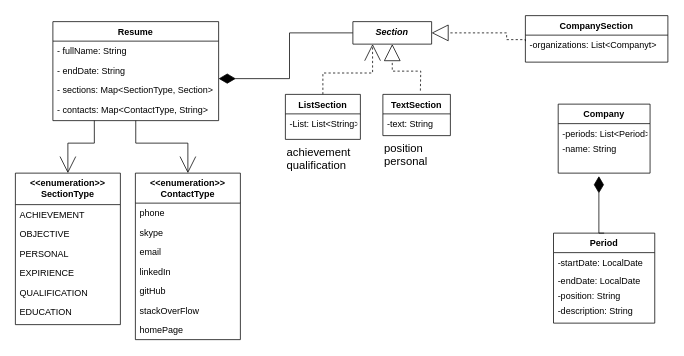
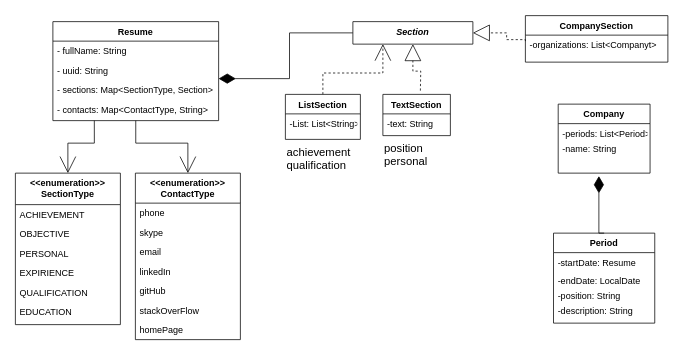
node "Section": size 79x23 -> 120x23
node "- endDate: String": label "- endDate: String" -> "- uuid: String"
node "-startDate: LocalDate": label "-startDate: LocalDate" -> "-startDate: Resume"
